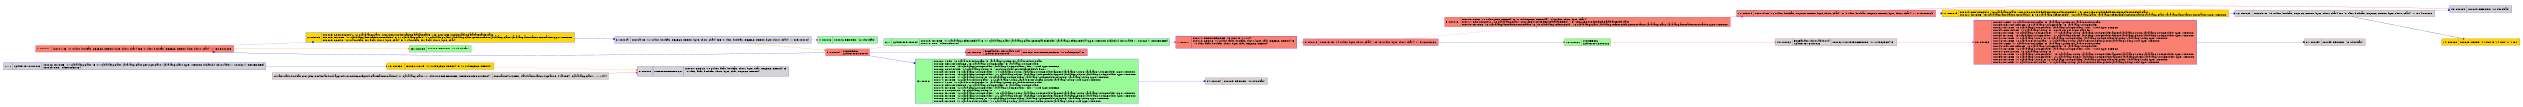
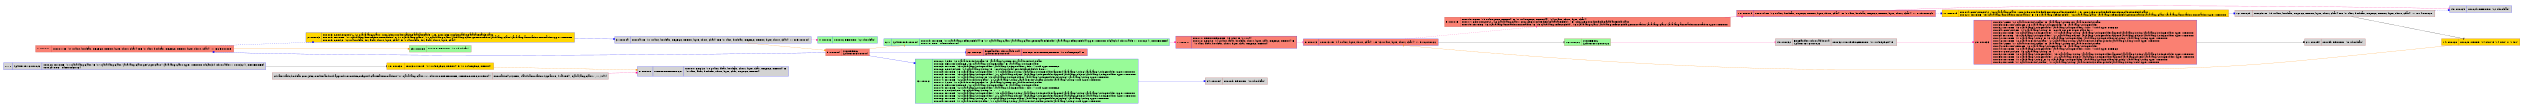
edge "14: 0x0028" -> "8: 0x0013": added
